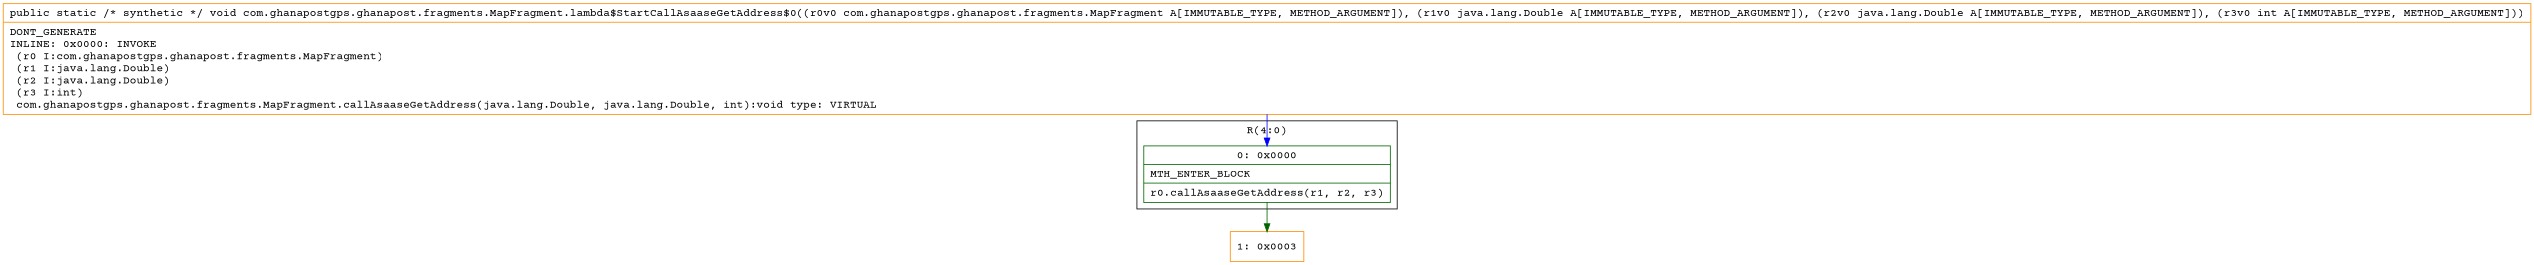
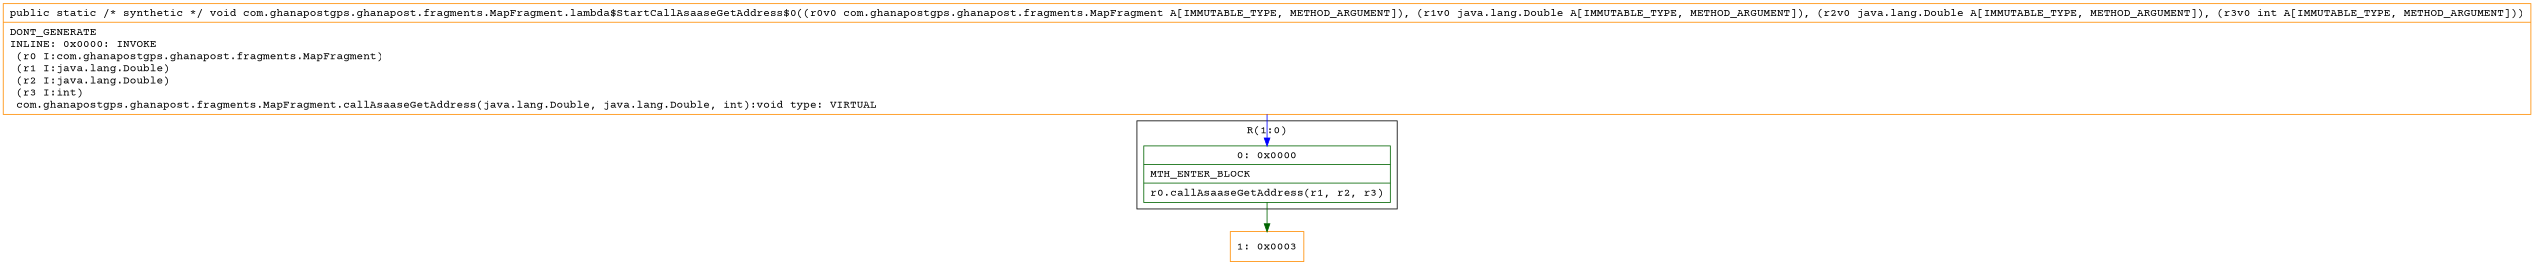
cluster "R(4:0)": label "R(4:0)" -> "R(1:0)"
